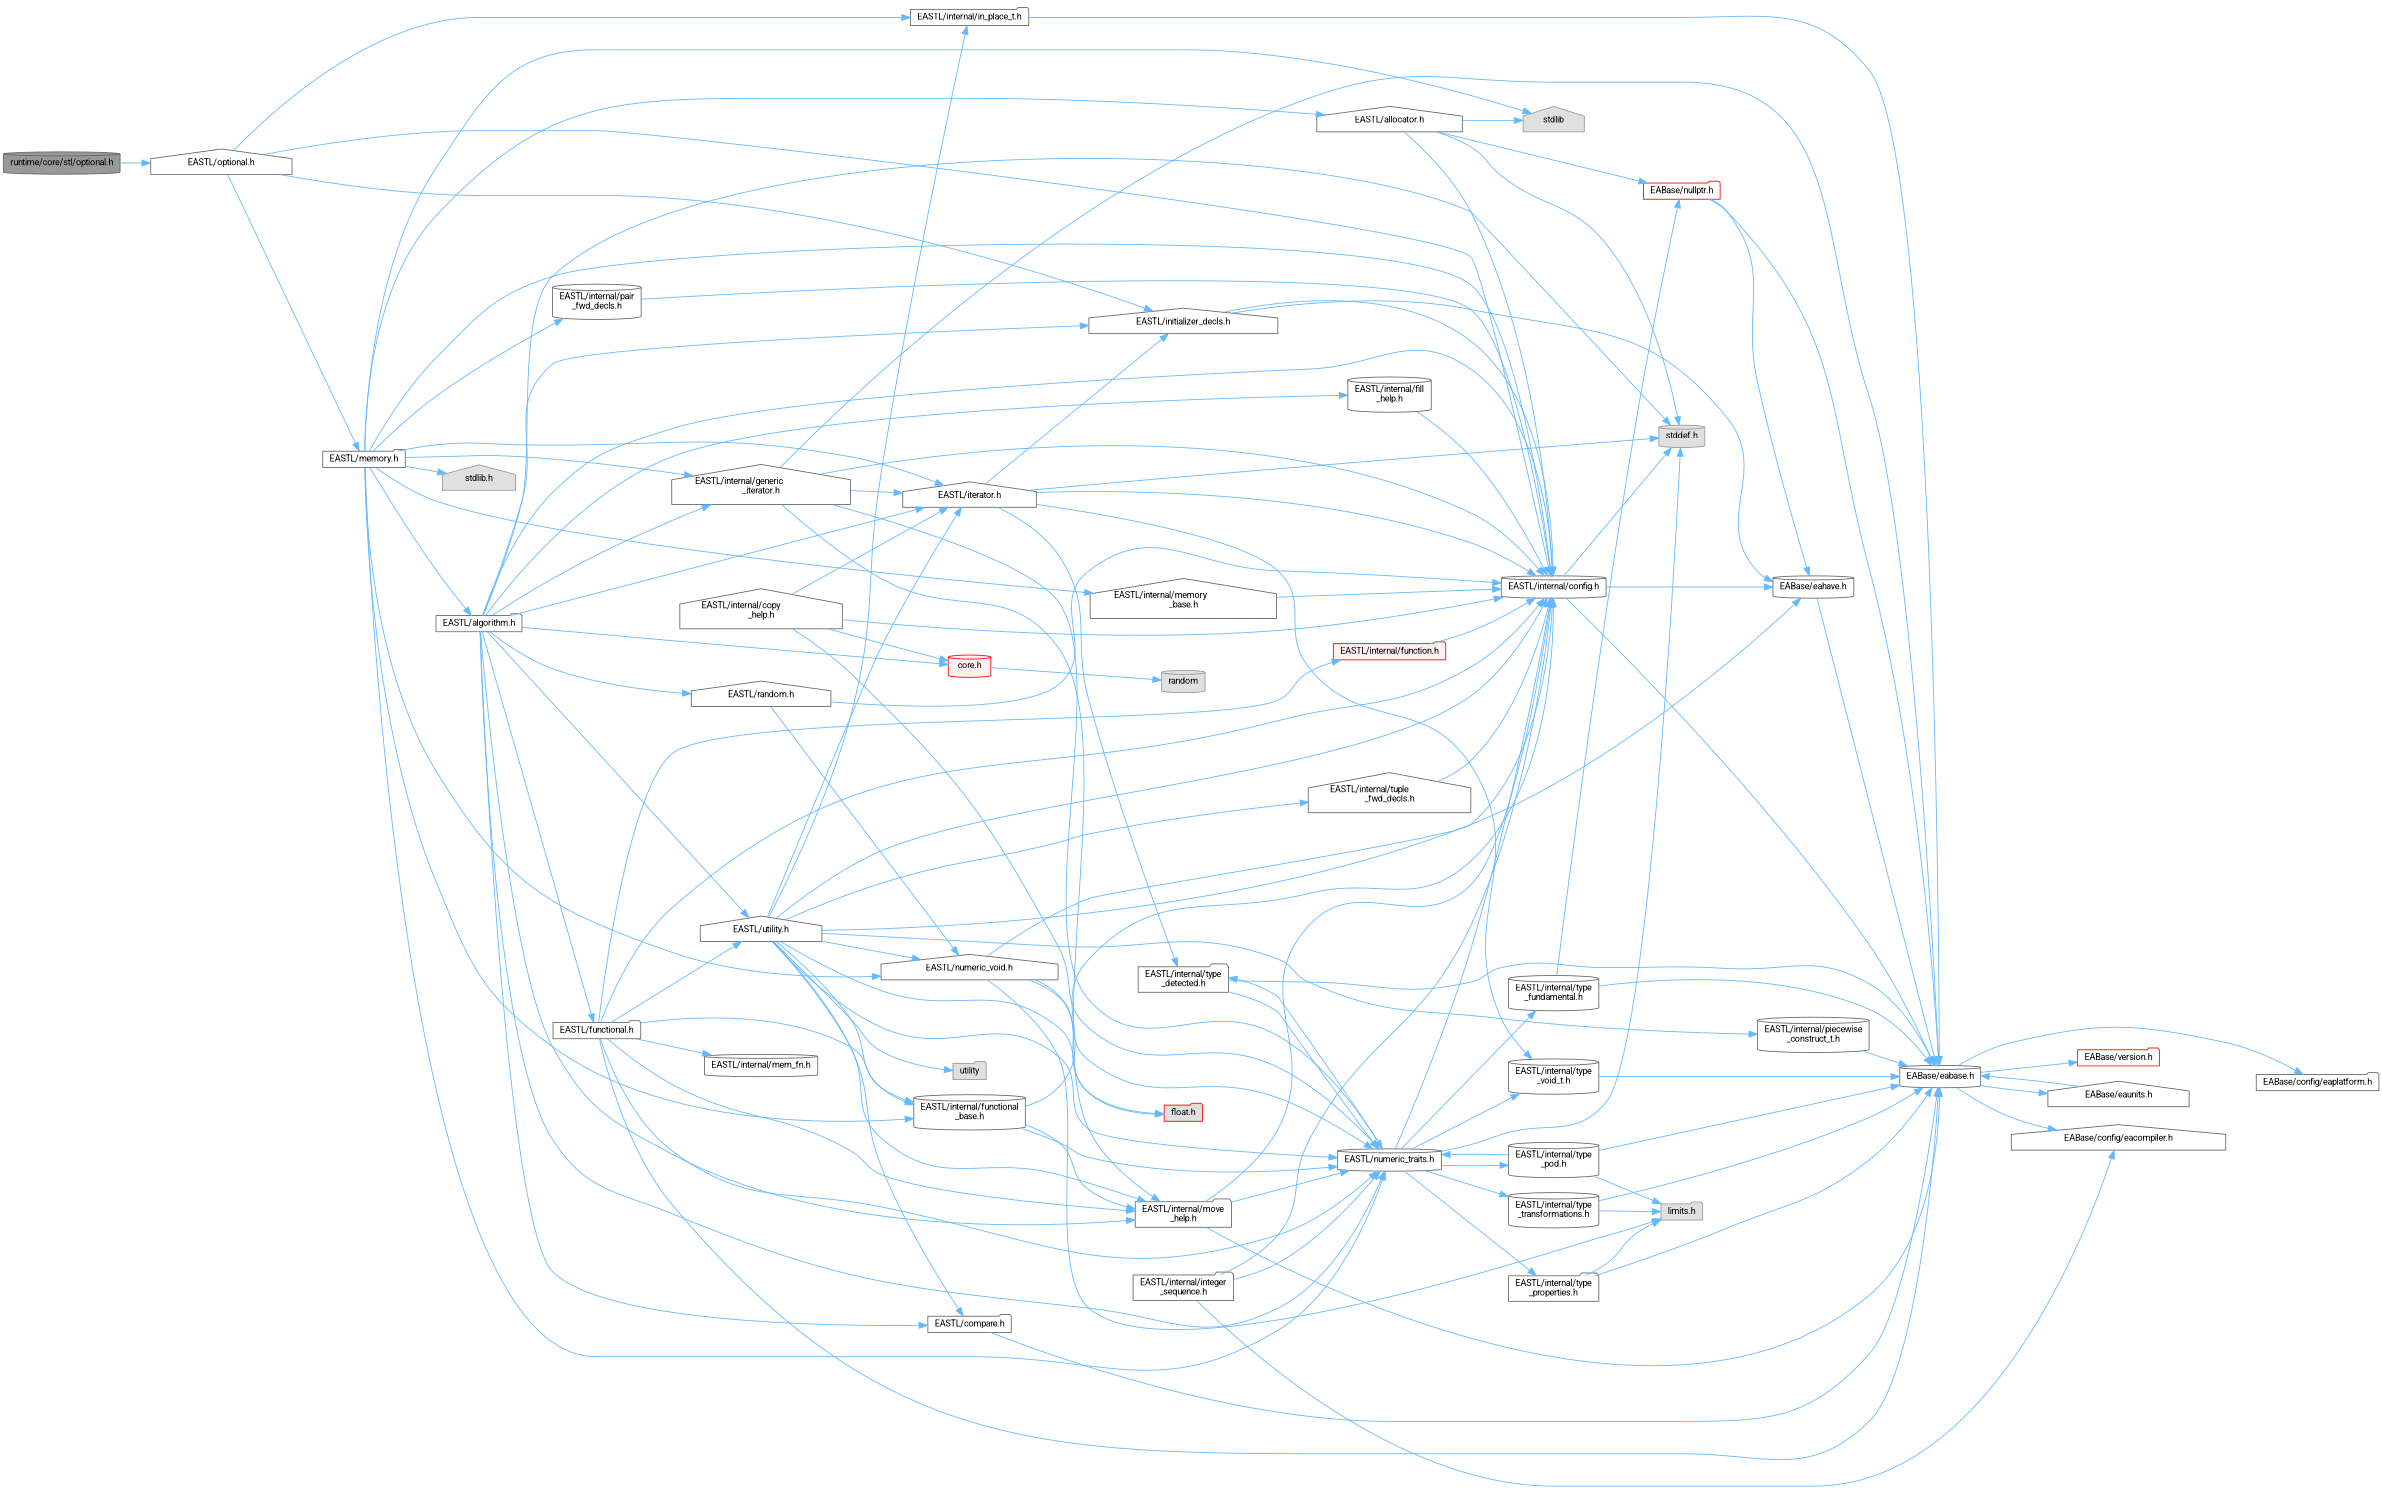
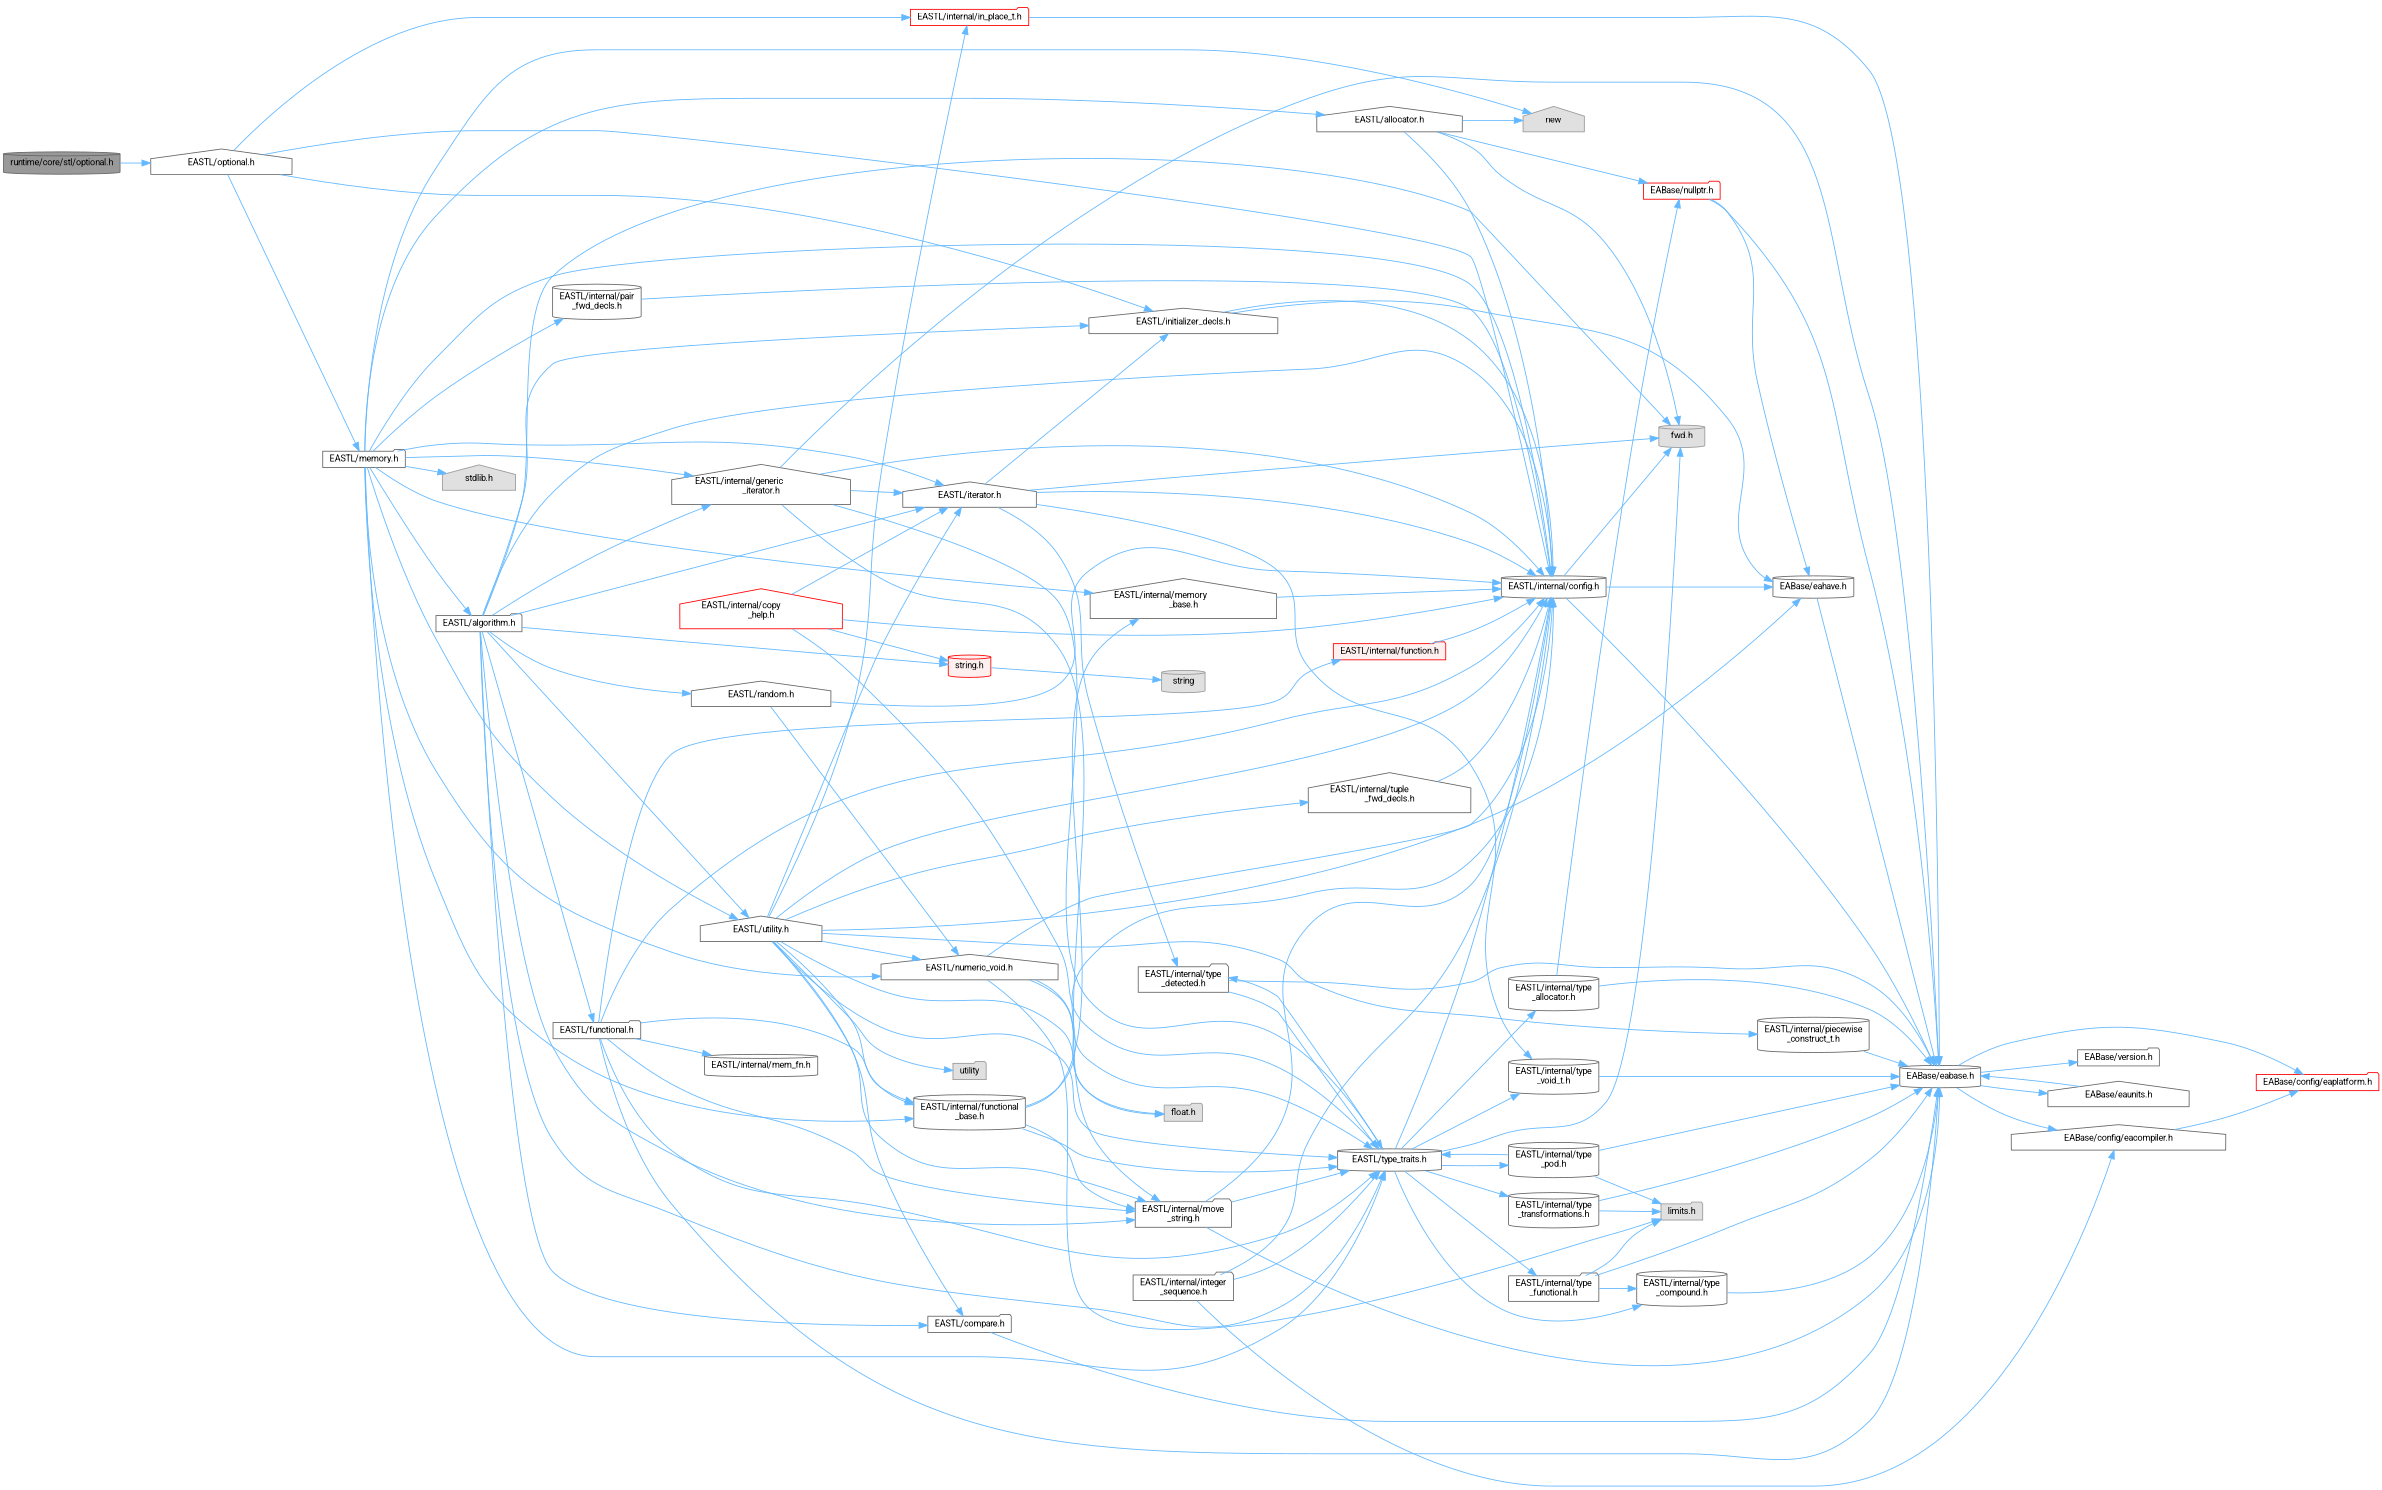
node "EASTL/internal/in_place_t.h": color grey40 -> red
node "stdlib": label "stdlib" -> "new"
node "EASTL/internal/fill _help.h": removed
node "stddef.h": label "stddef.h" -> "fwd.h"
node "EASTL/internal/copy _help.h": color grey40 -> red
node "core.h": label "core.h" -> "string.h"
node "random": label "random" -> "string"
edge "EASTL/internal/functional _base.h" -> "EASTL/internal/memory _base.h": added
edge "EASTL/functional.h" -> "EASTL/utility.h": now "EASTL/memory.h" -> "EASTL/utility.h"
node "EASTL/internal/type _fundamental.h": label "EASTL/internal/type _fundamental.h" -> "EASTL/internal/type _allocator.h"
node "EABase/version.h": color red -> grey40
node "EABase/config/eaplatform.h": color grey40 -> red
node "float.h": color red -> grey60
edge "EABase/config/eacompiler.h" -> "EABase/config/eaplatform.h": added
node "EASTL/numeric_traits.h": label "EASTL/numeric_traits.h" -> "EASTL/type_traits.h"
node "EASTL/internal/move _help.h": label "EASTL/internal/move _help.h" -> "EASTL/internal/move _string.h"
node "EASTL/internal/type _properties.h": label "EASTL/internal/type _properties.h" -> "EASTL/internal/type _functional.h"
node "EASTL/internal/type _compound.h": added
